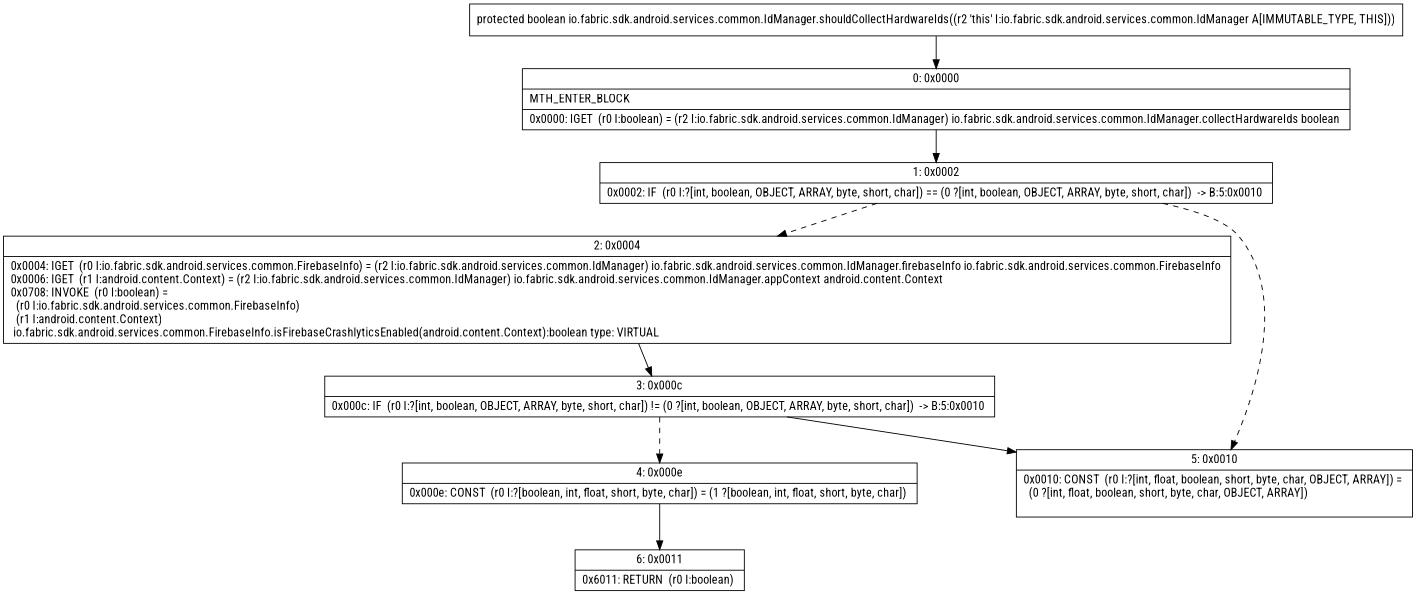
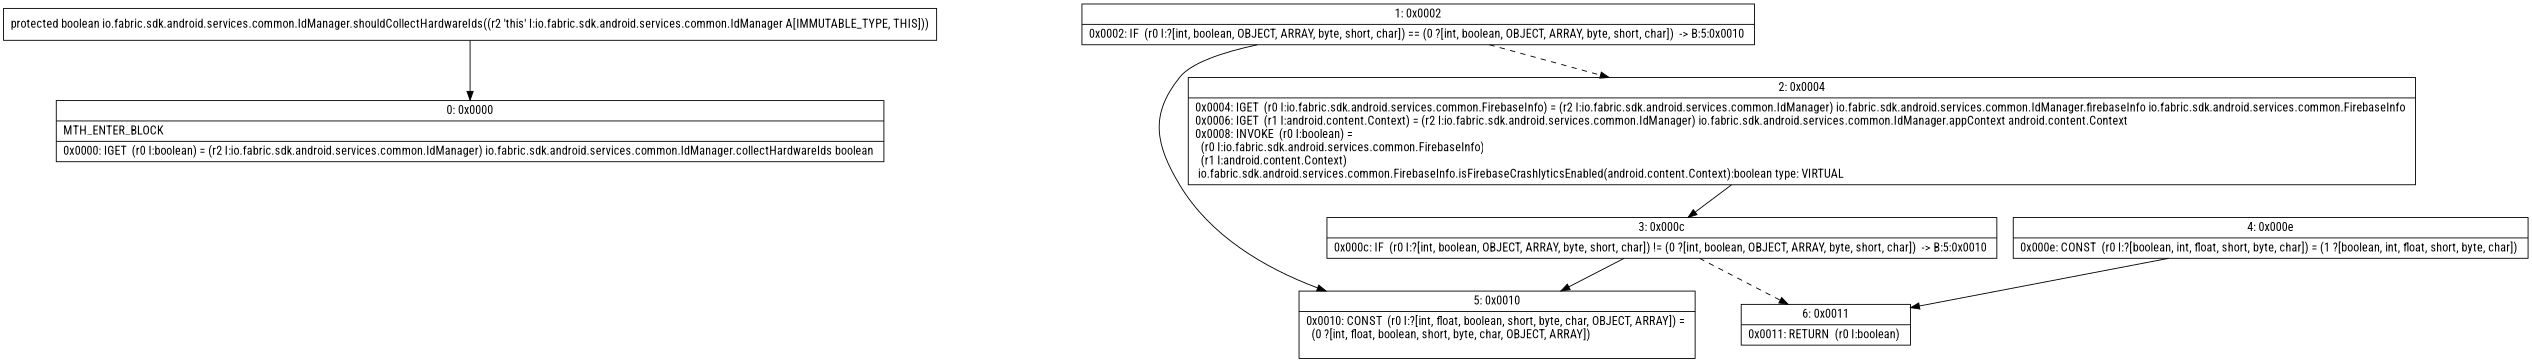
edge "0: 0x0000" -> "1: 0x0002": removed
node "2: 0x0004": text "0x0708: INVOKE  (r0 I:boolean) =" -> "0x0008: INVOKE  (r0 I:boolean) ="
edge "1: 0x0002" -> "5: 0x0010": style dashed -> solid
edge "3: 0x000c" -> "4: 0x000e": now "3: 0x000c" -> "6: 0x0011"
node "6: 0x0011": text "0x6011: RETURN  (r0 I:boolean)" -> "0x0011: RETURN  (r0 I:boolean)"
